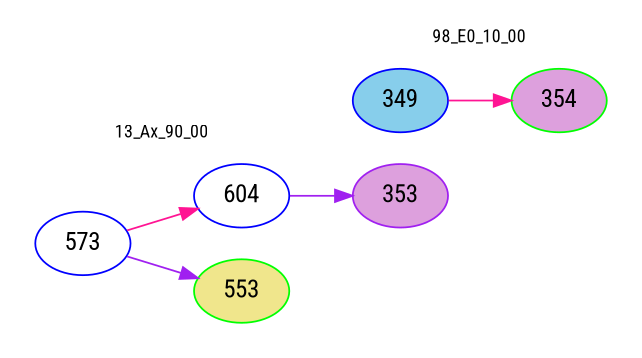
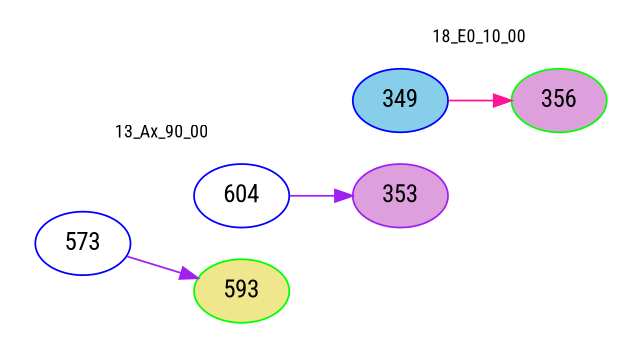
cluster "98_E0_10_00": label "98_E0_10_00" -> "18_E0_10_00"
node "354": label "354" -> "356"
edge "573" -> "604": removed
node "553": label "553" -> "593"
